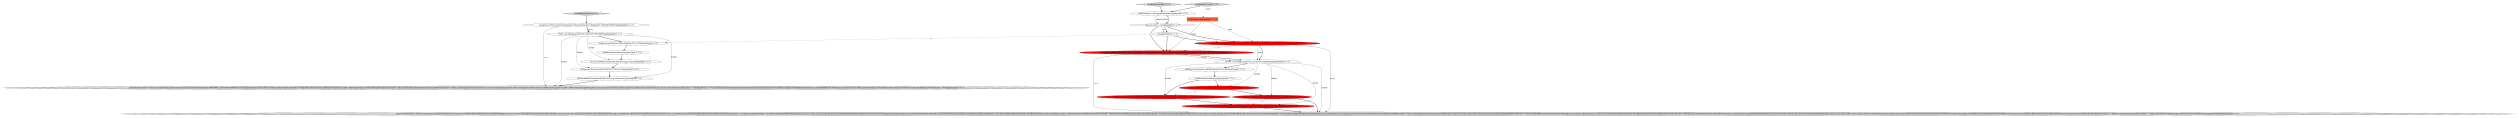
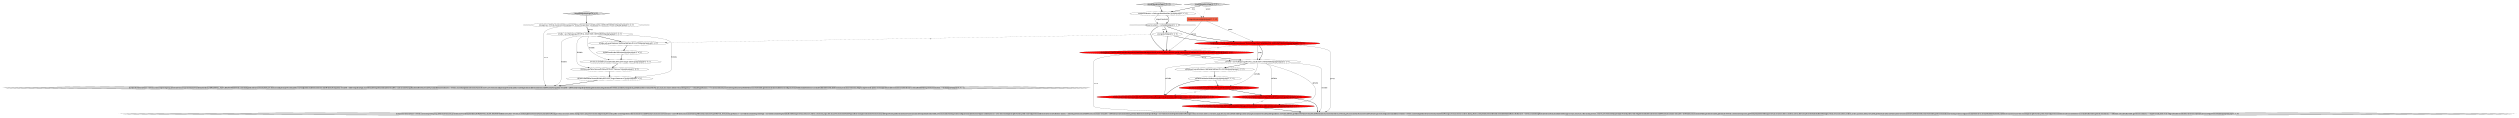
edge "createUniqueKeysPage['1', '0', '0']" -> "Composite parent@@@2@@@['1', '1', '0']": added, label "true"
